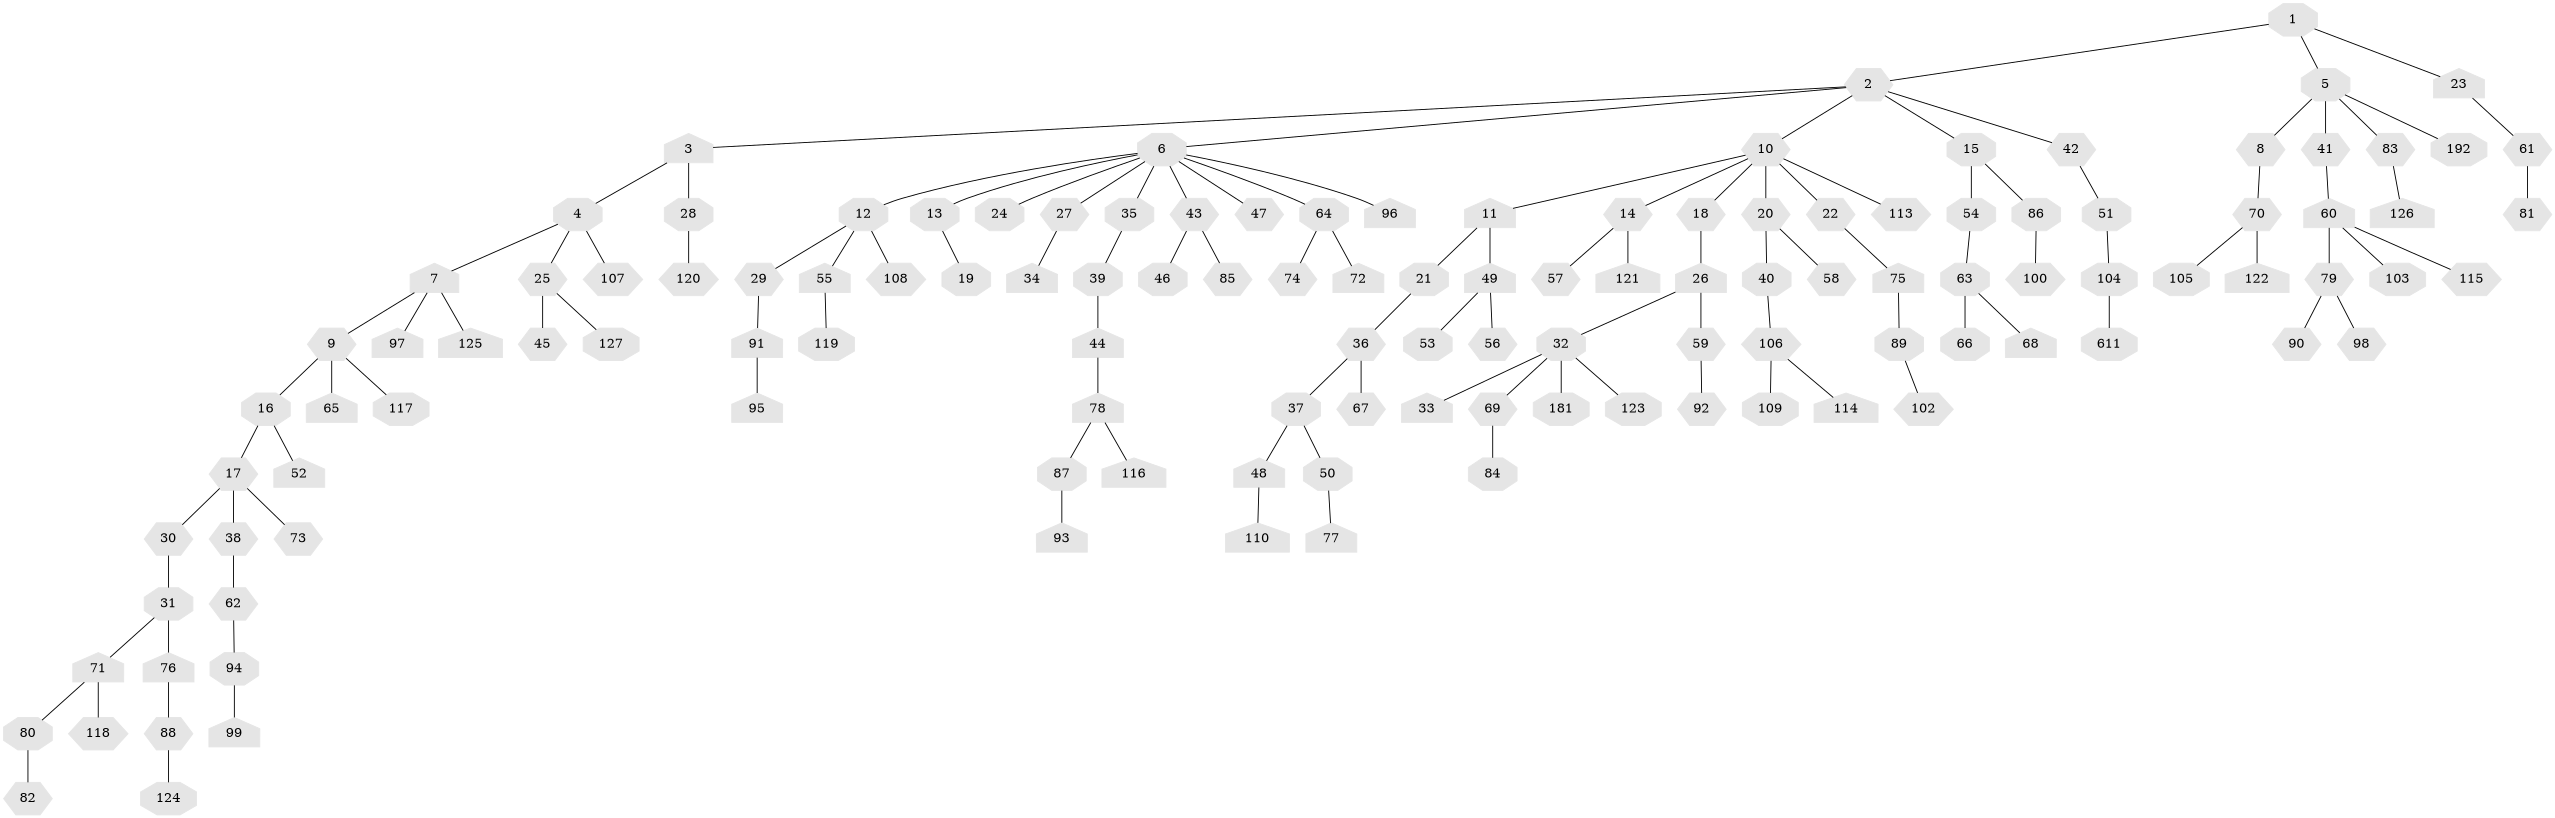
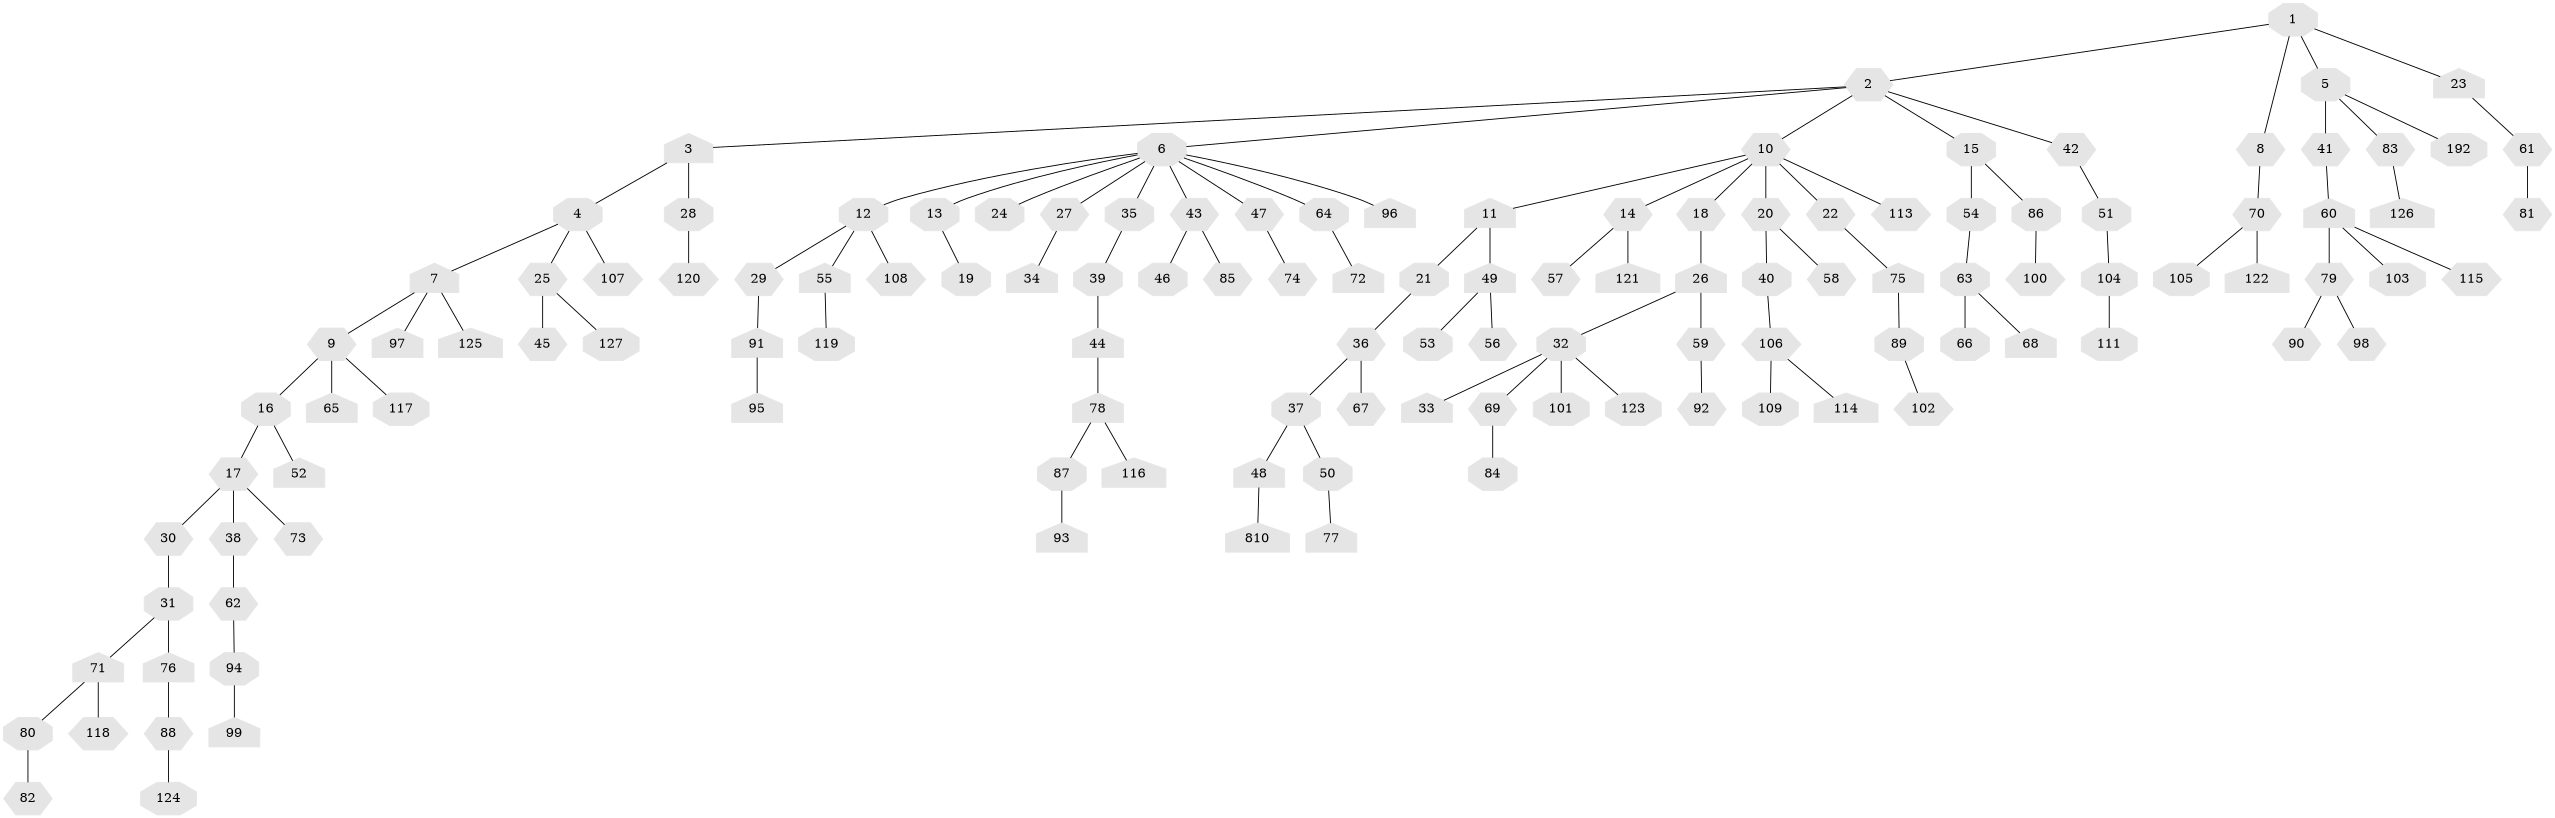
edge "5" -- "8": now "1" -- "8"
edge "64" -- "74": now "47" -- "74"
node "611": label "611" -> "111"
node "181": label "181" -> "101"
node "110": label "110" -> "810"
